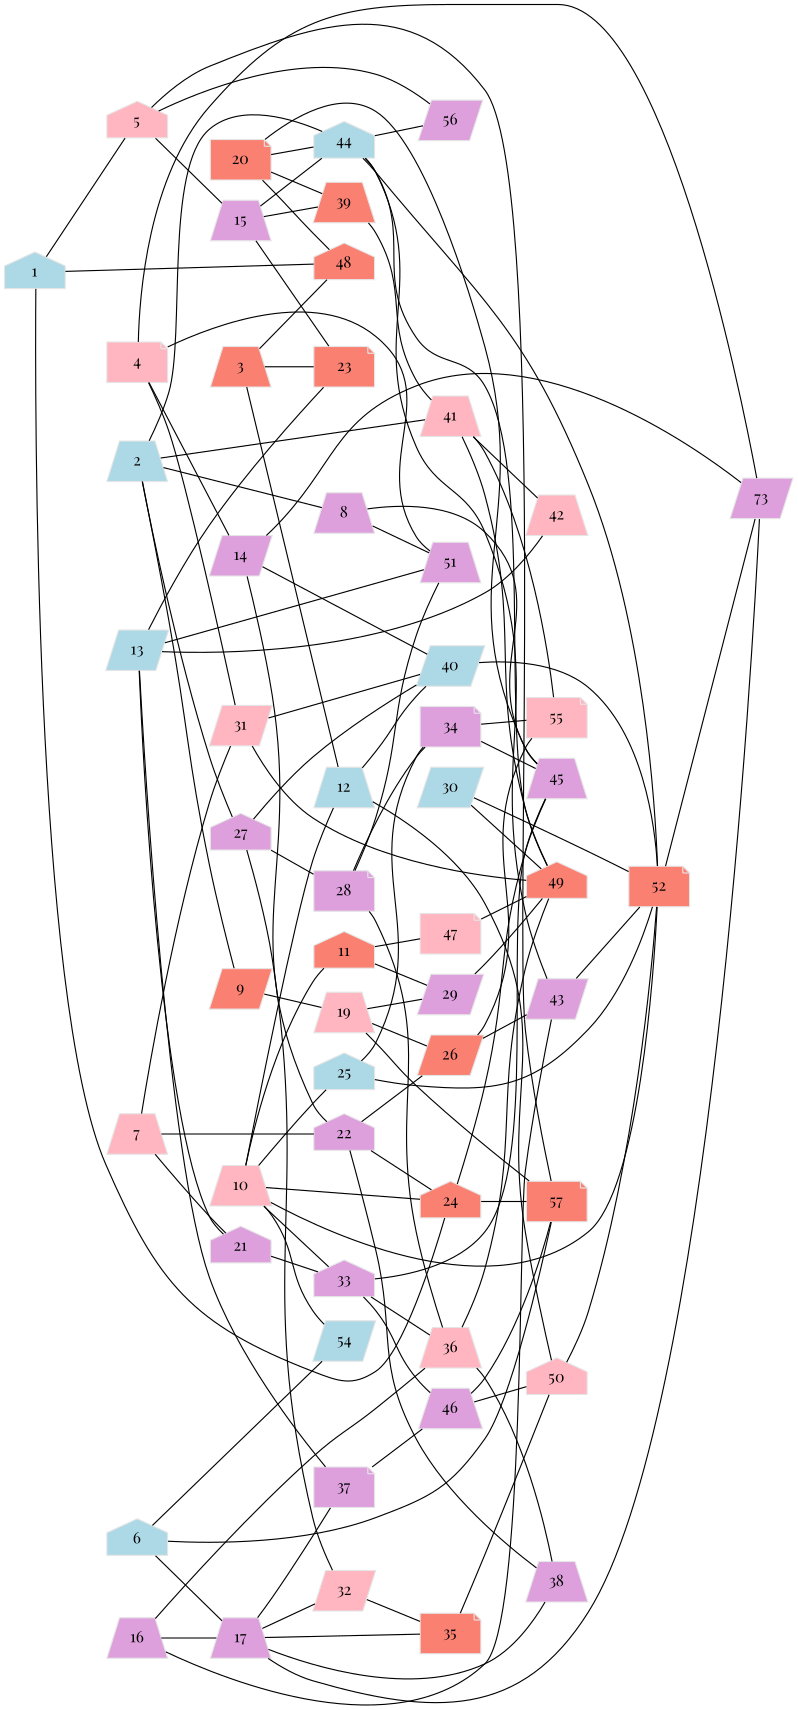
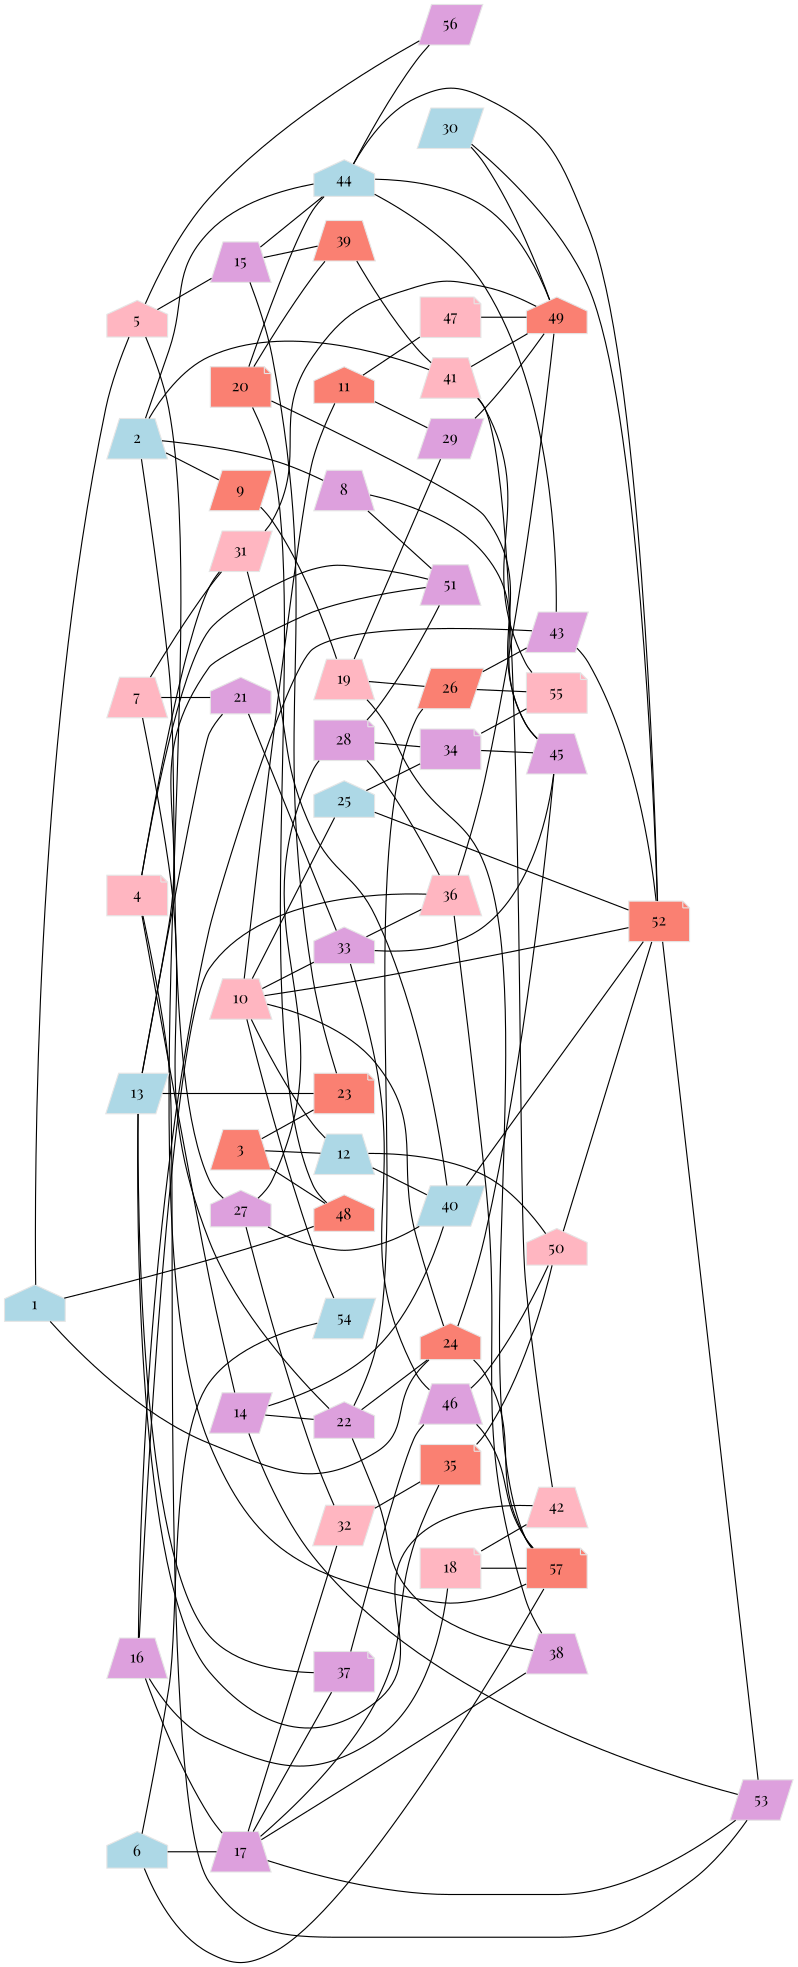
node "73": label "73" -> "53"
node "18": added
